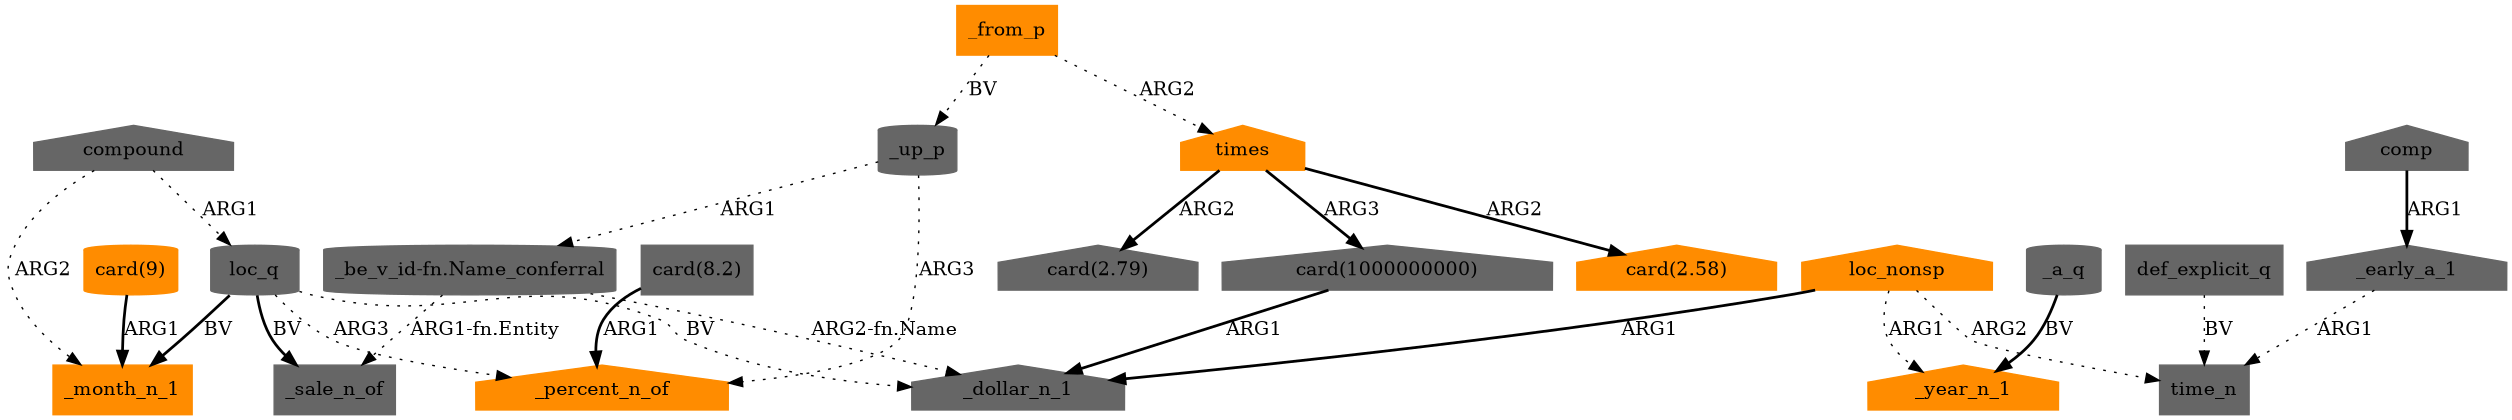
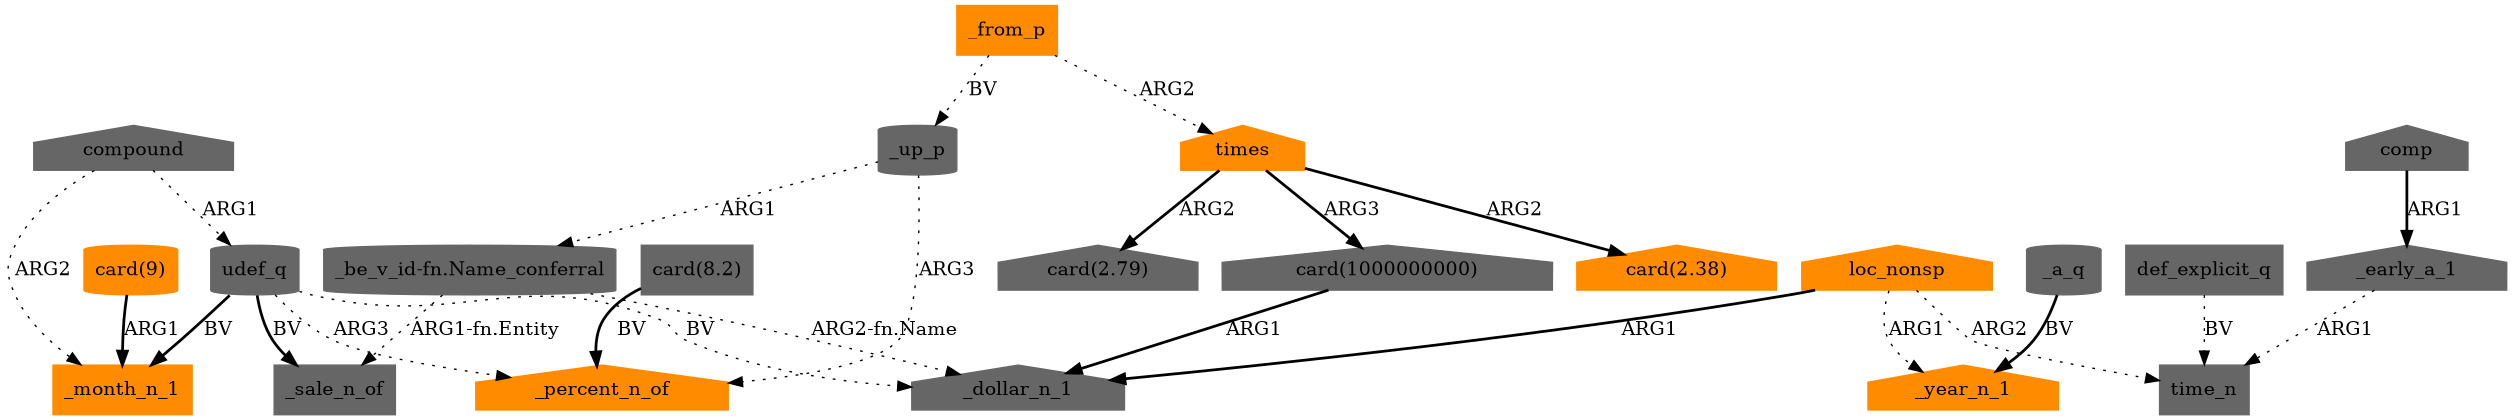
node "loc_q": label "loc_q" -> "udef_q"
node "card(2.58)": label "card(2.58)" -> "card(2.38)"
edge "card(8.2)" -> "_percent_n_of": label "ARG1" -> "BV"
